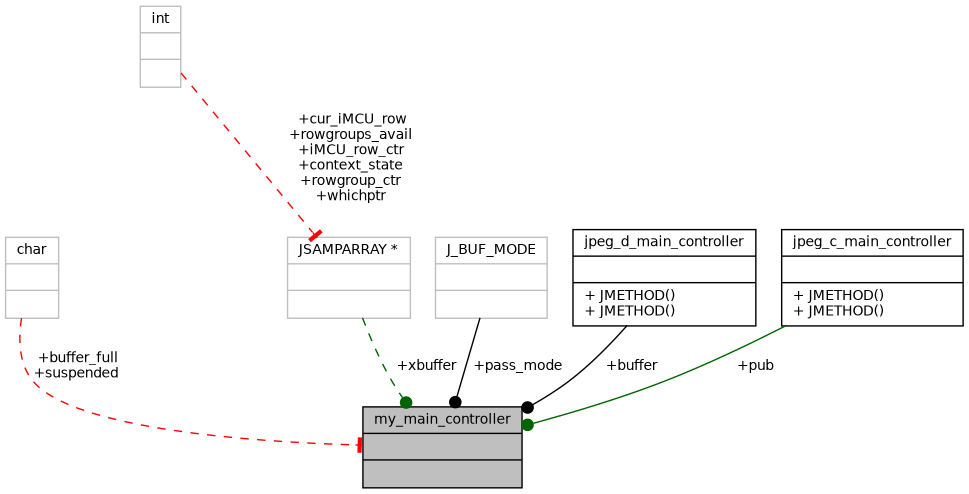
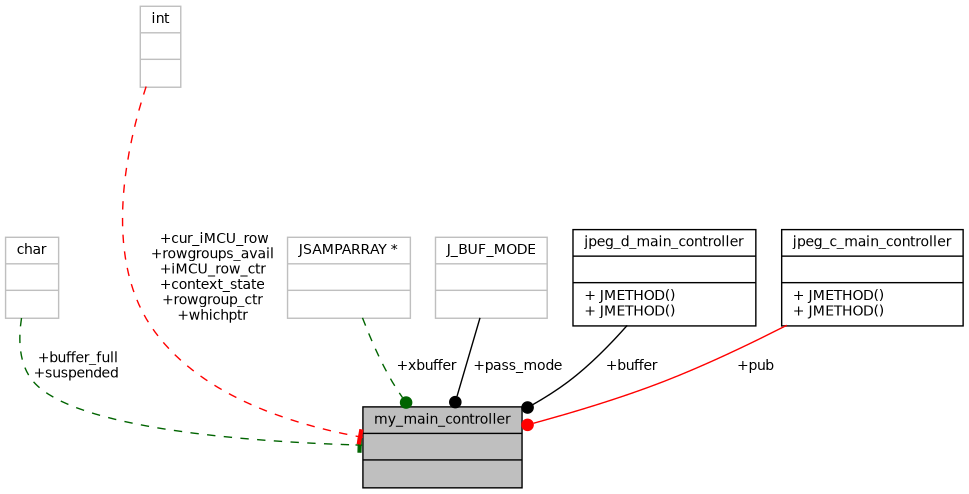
edge "int" -> "JSAMPARRAY *": now "int" -> "my_main_controller"
edge "jpeg_c_main_controller" -> "my_main_controller": color darkgreen -> red
edge "char" -> "my_main_controller": color red -> darkgreen
